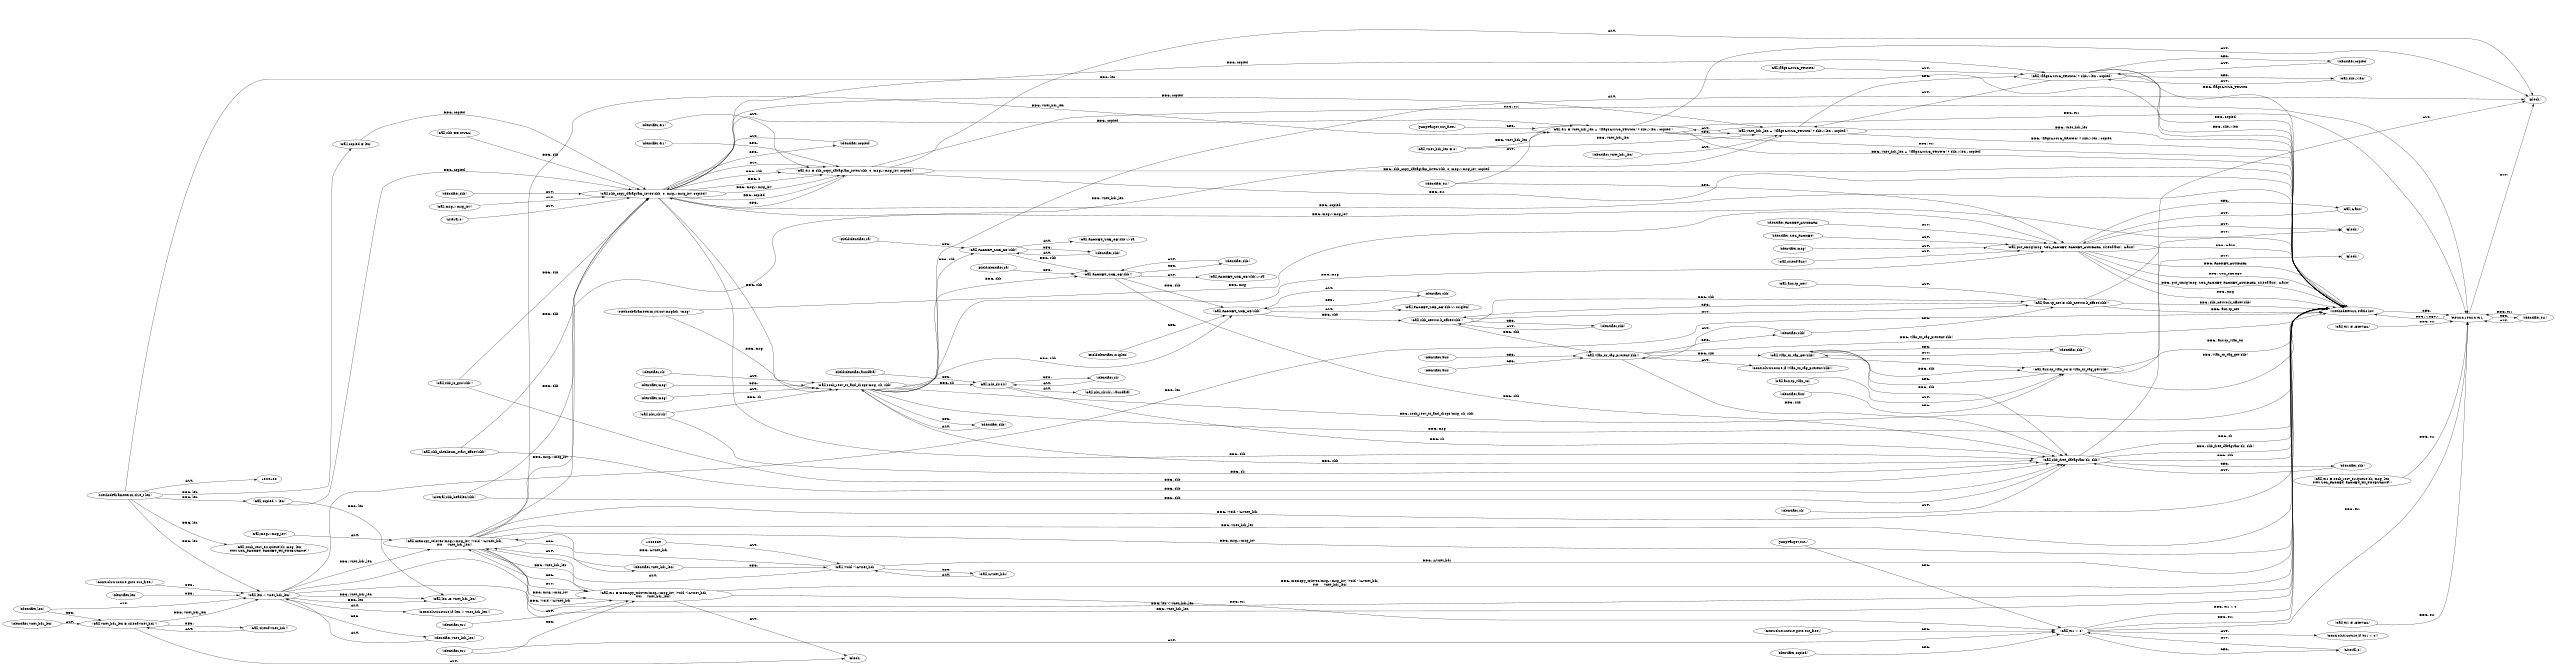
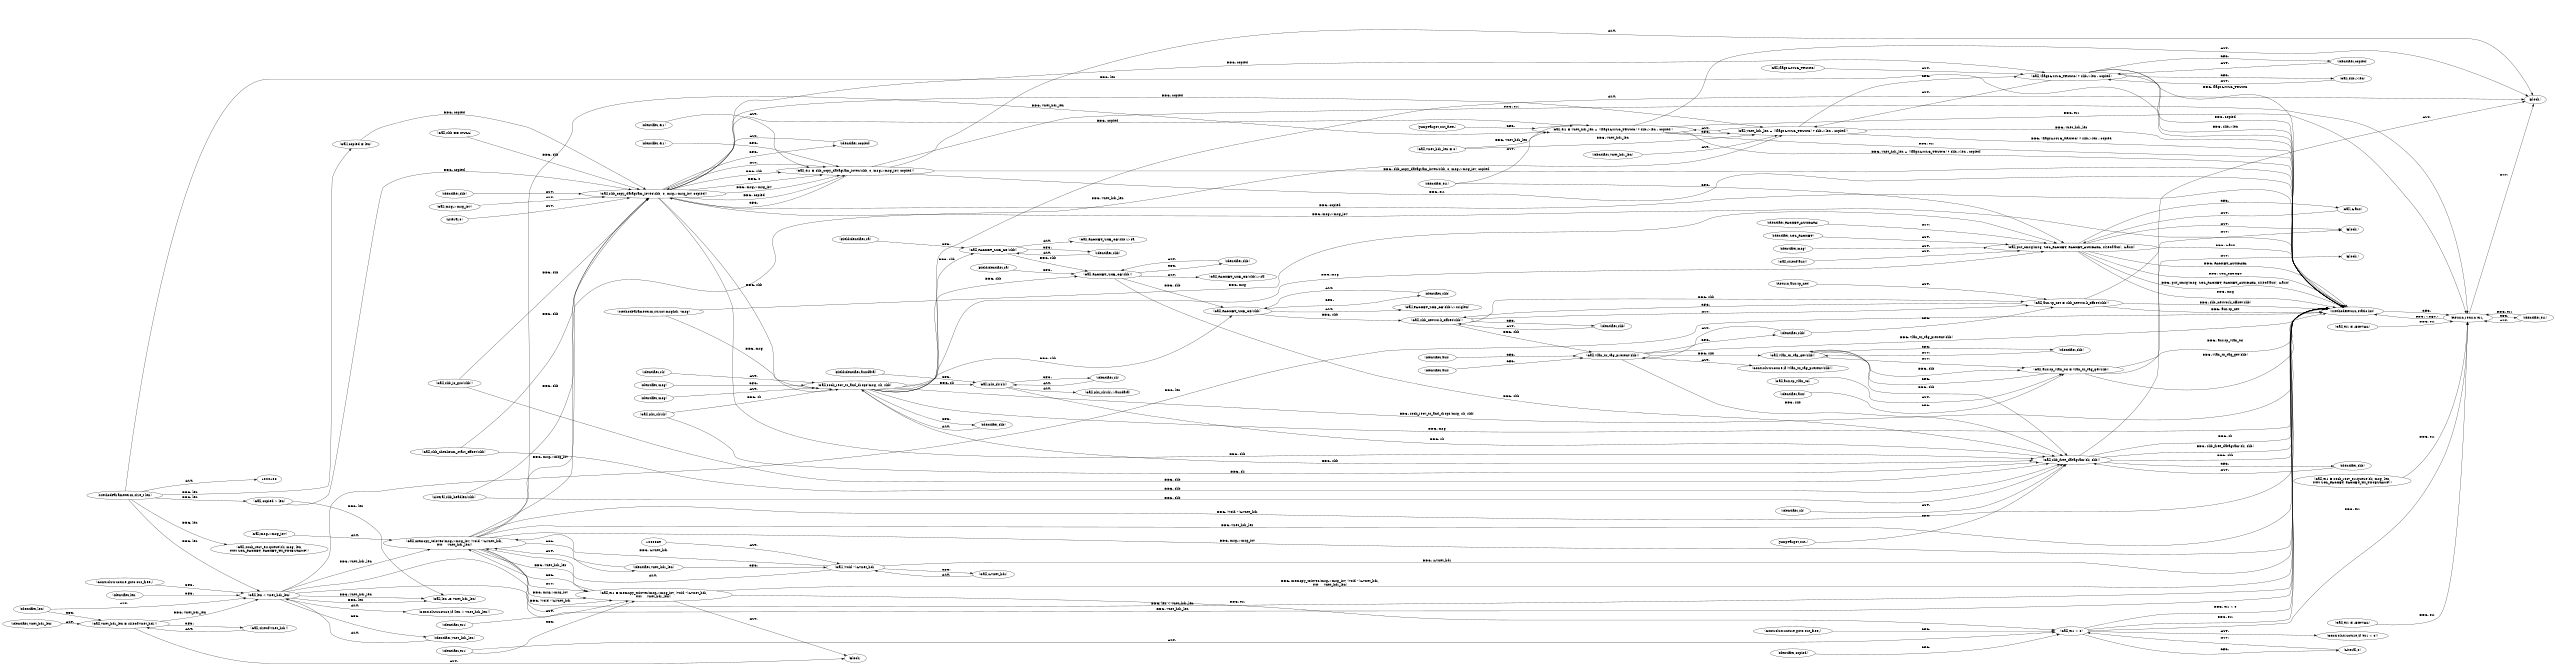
node "(Call,aux.tp_net)": label "(Call,aux.tp_net)" -> "(Return,aux.tp_net)"
node "(FieldIdentifier,origlen)": removed
edge "(JumpTarget,out:)" -> "(Call,err < 0)": now "(JumpTarget,out:)" -> "(Call,skb_free_datagram(sk, skb))"
